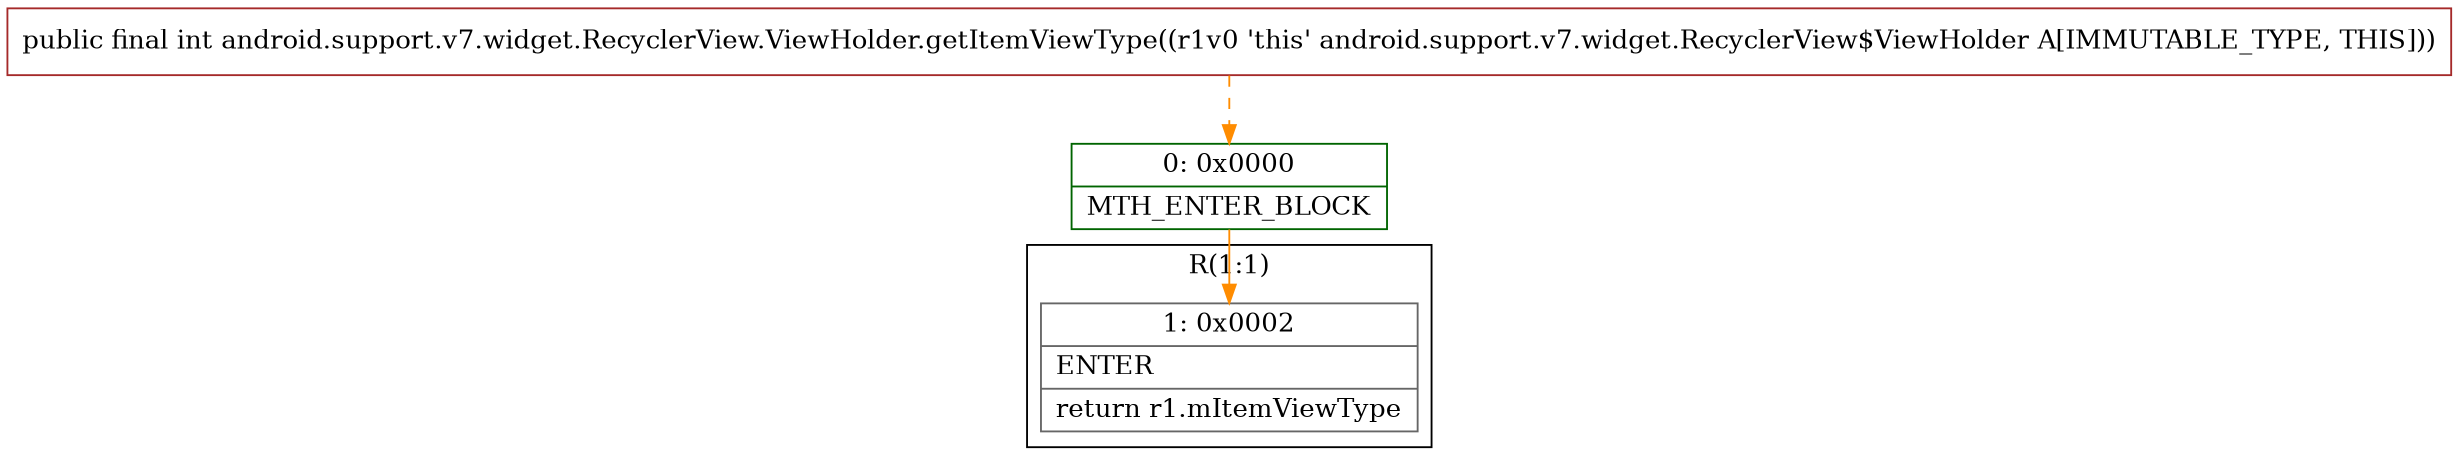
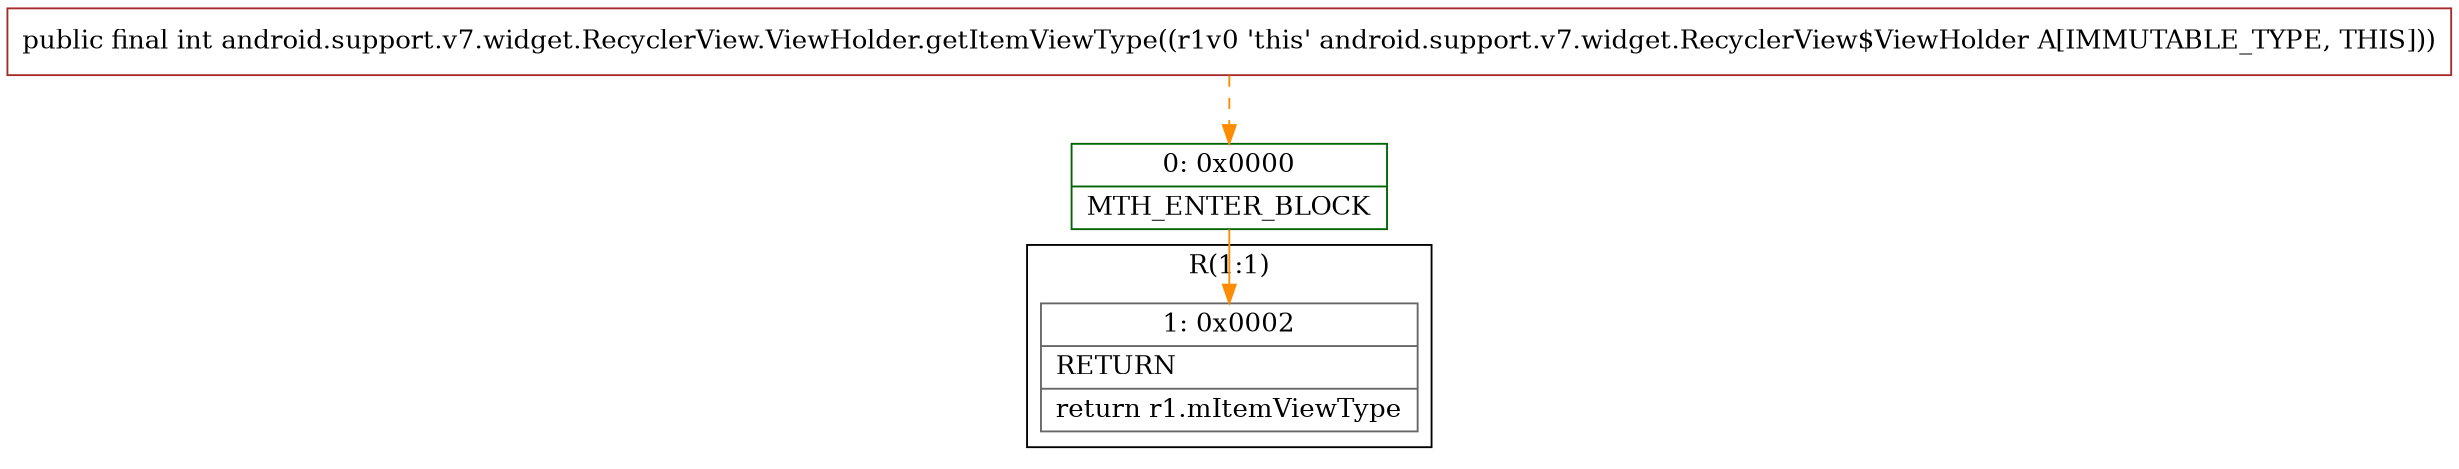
node "1: 0x0002": text "ENTER" -> "RETURN"
